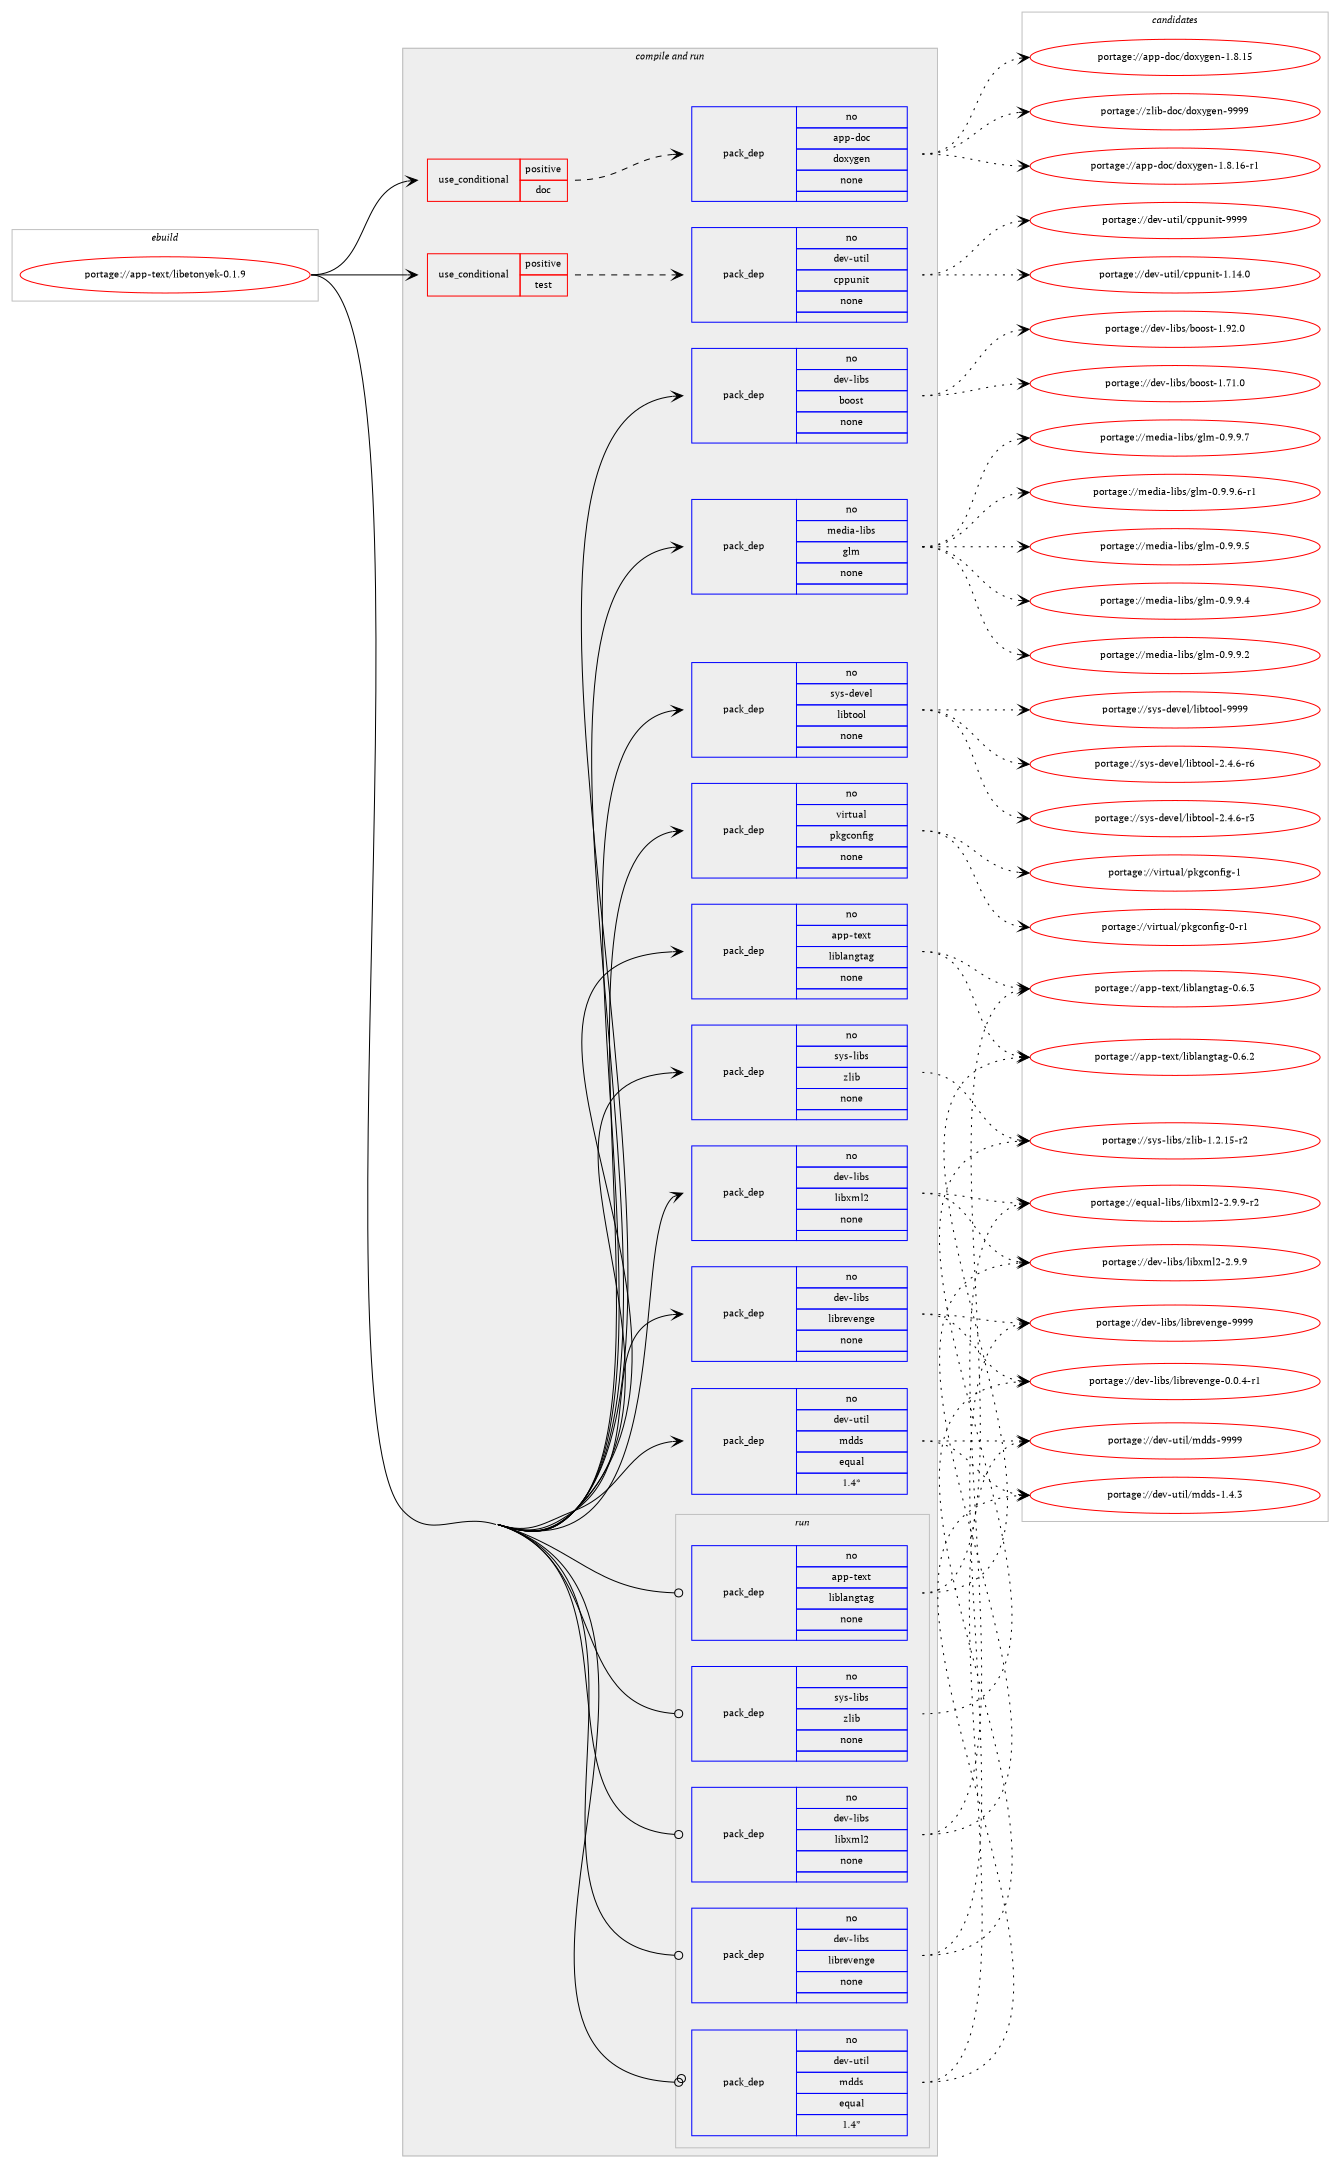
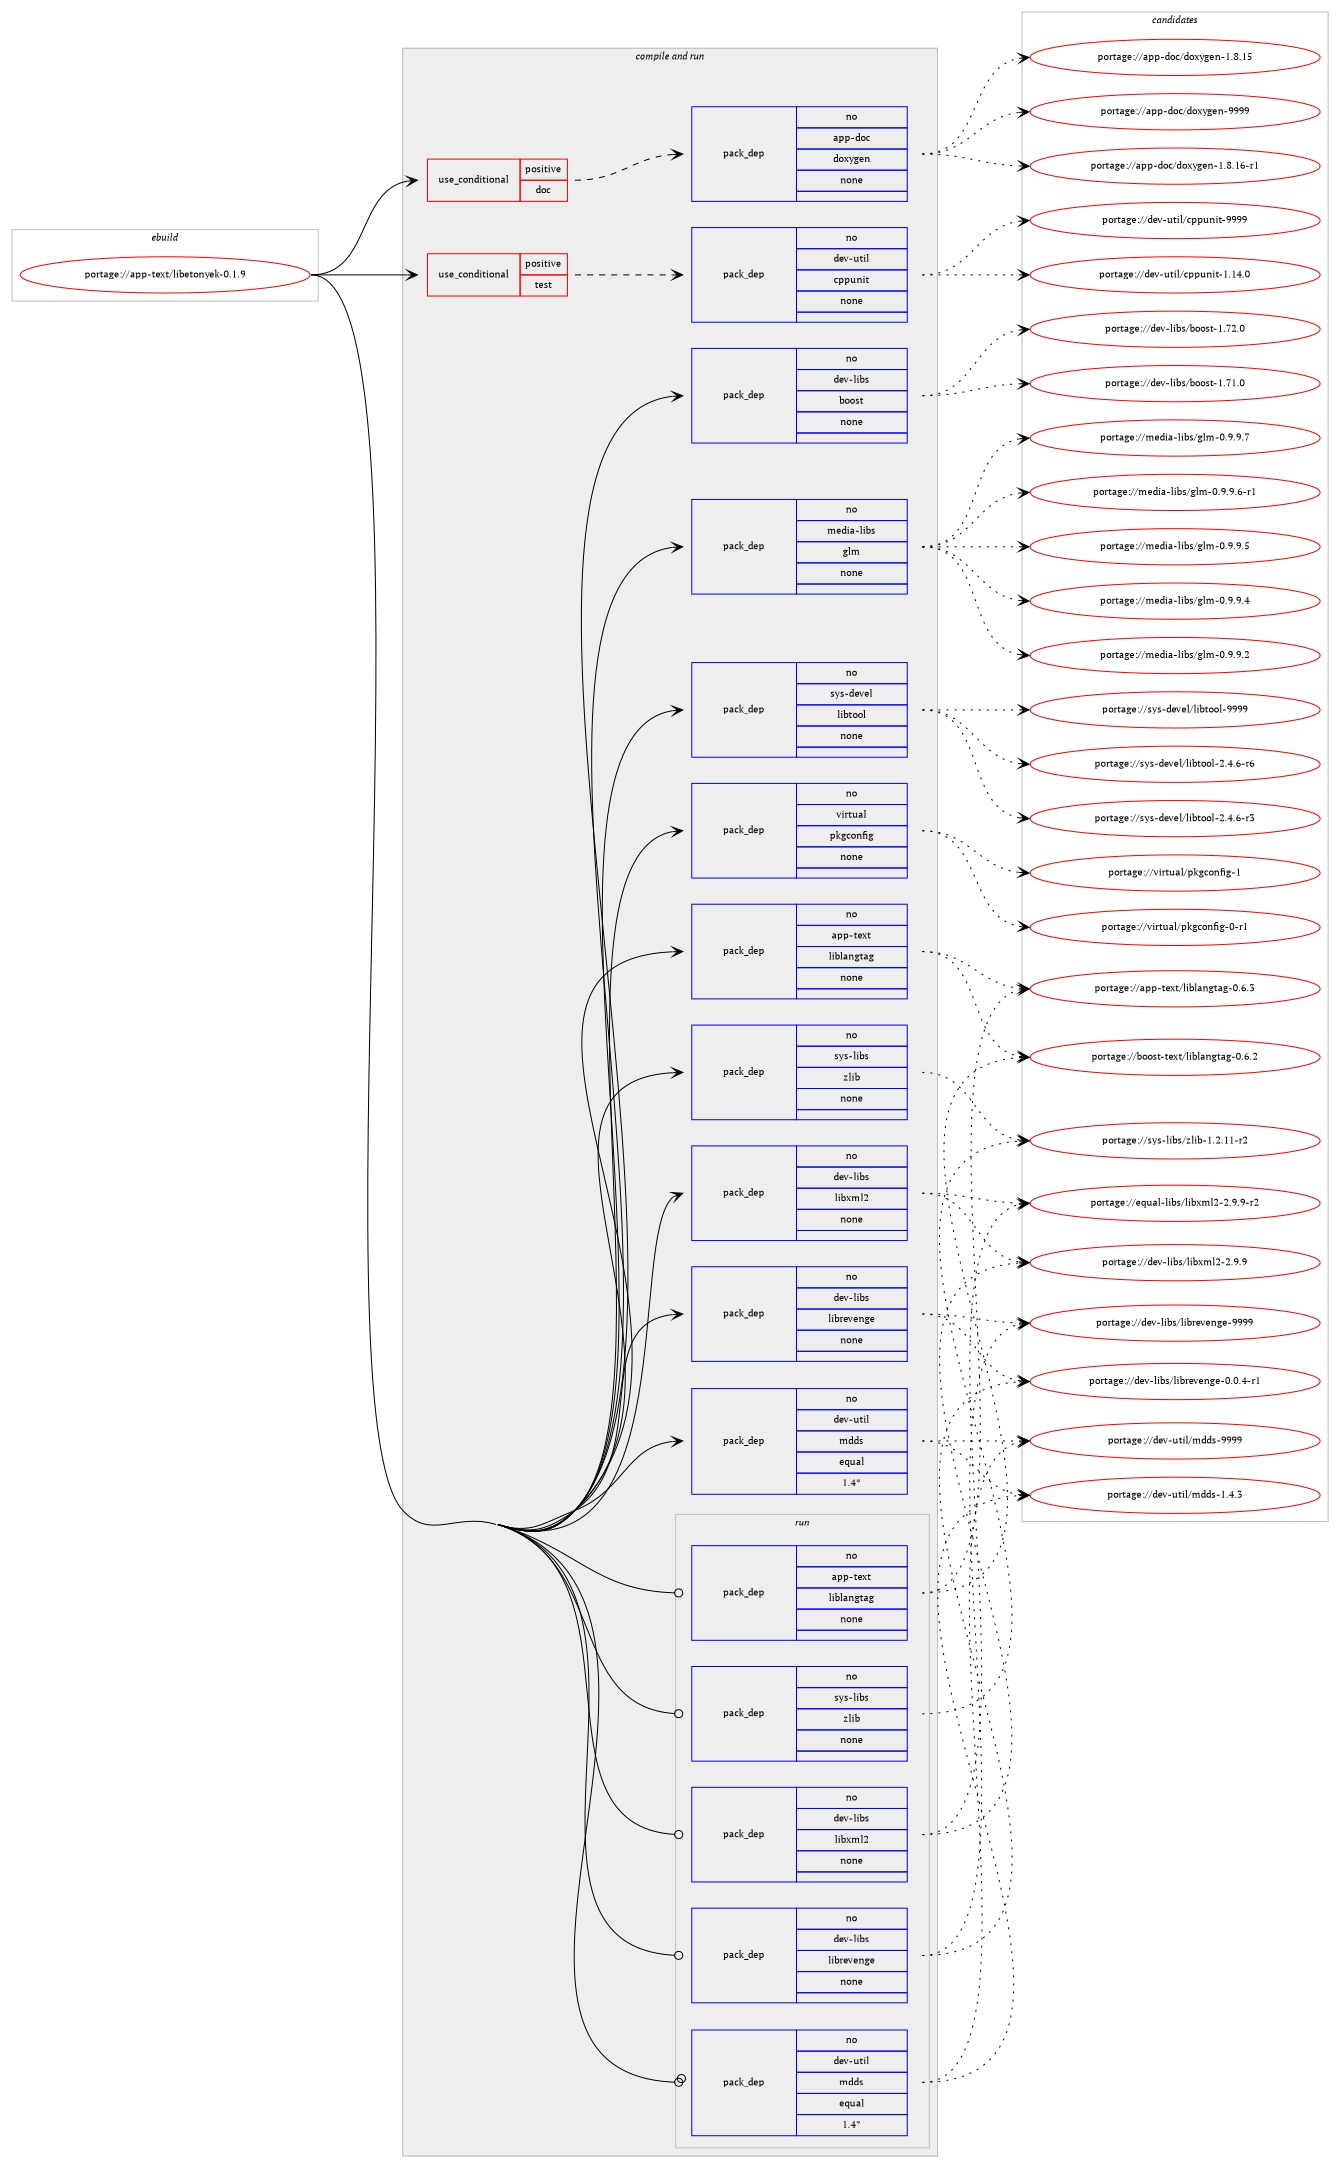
node "portage://zlib-doc/doxygen-9999": label "portage://zlib-doc/doxygen-9999" -> "portage://app-doc/doxygen-9999"
node "portage://dev-libs/boost-1.92.0": label "portage://dev-libs/boost-1.92.0" -> "portage://dev-libs/boost-1.72.0"
node "portage://app-text/liblangtag-0.6.2": label "portage://app-text/liblangtag-0.6.2" -> "portage://boost-text/liblangtag-0.6.2"
node "portage://sys-libs/zlib-1.2.15-r2": label "portage://sys-libs/zlib-1.2.15-r2" -> "portage://sys-libs/zlib-1.2.11-r2"
